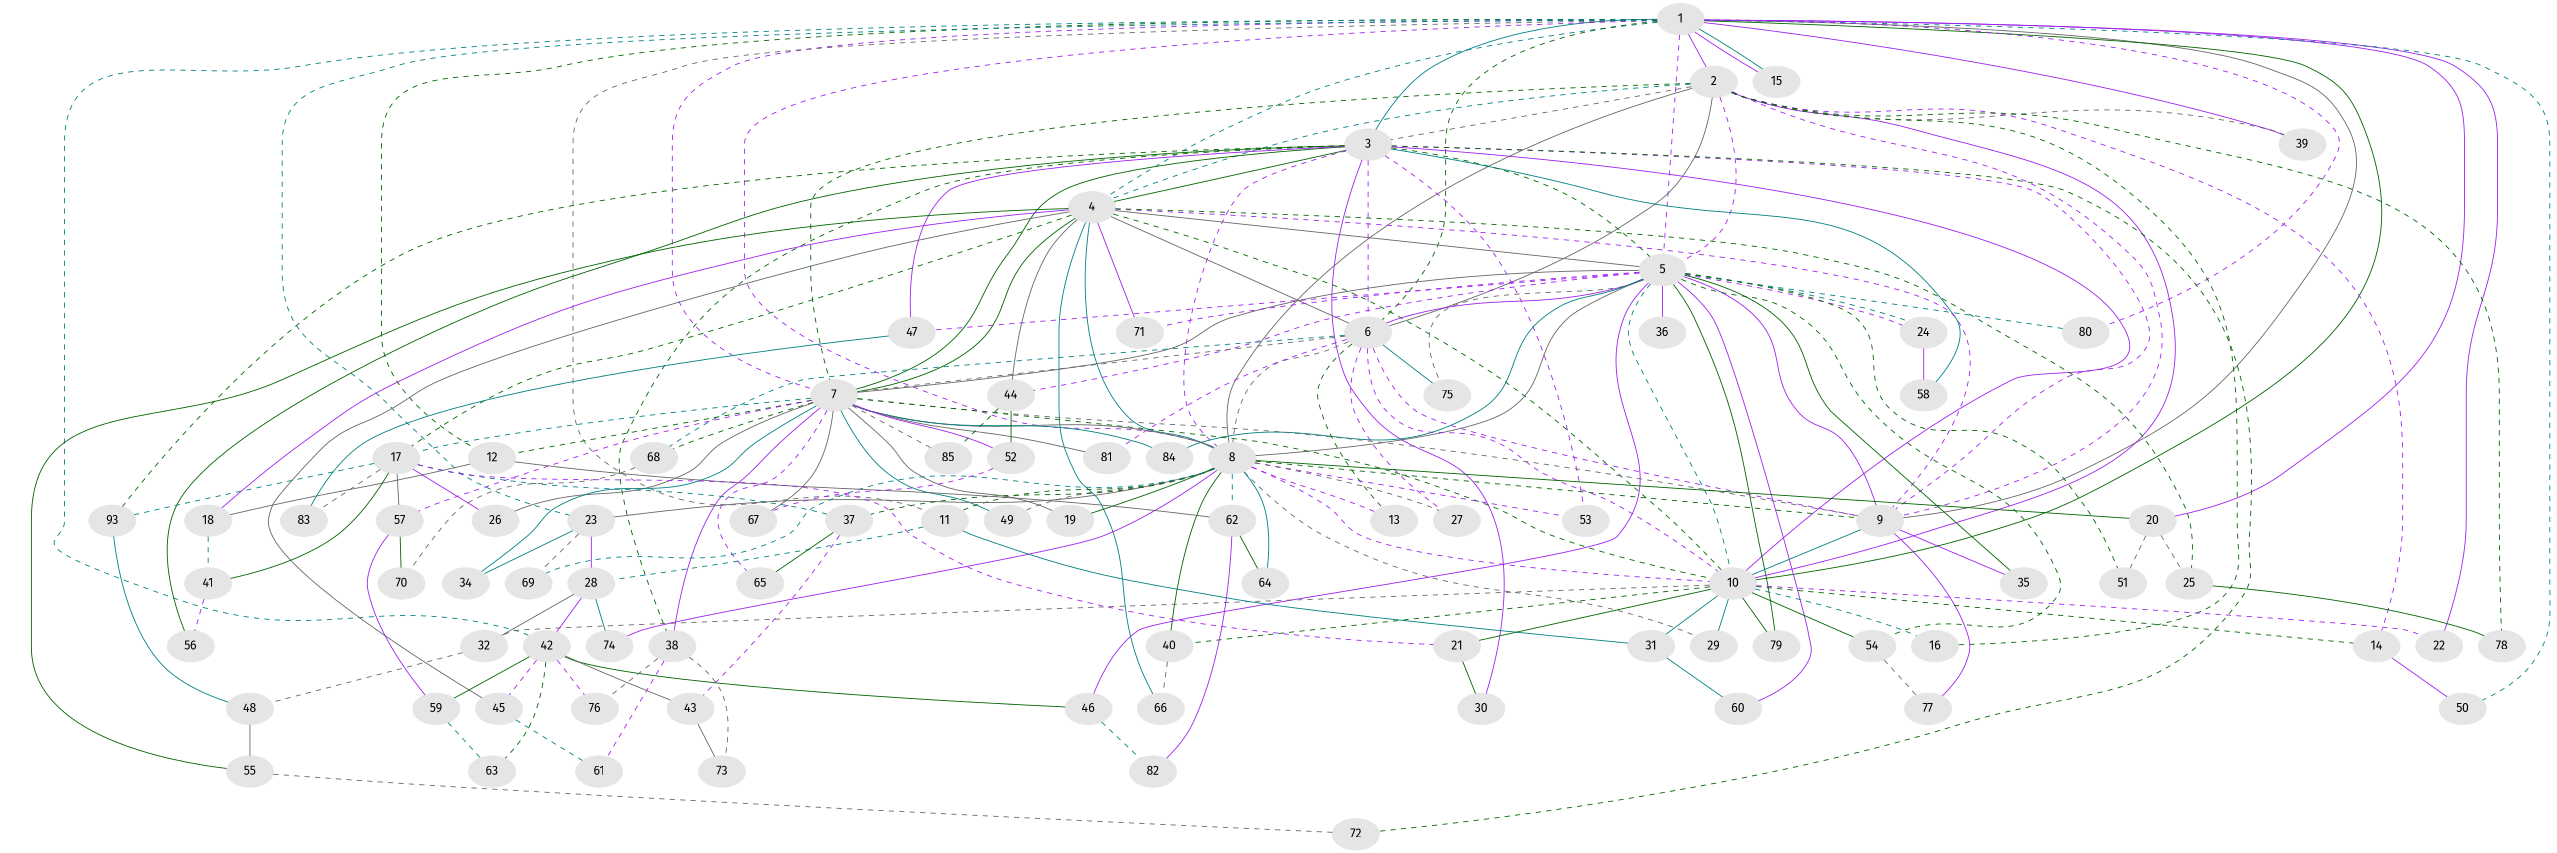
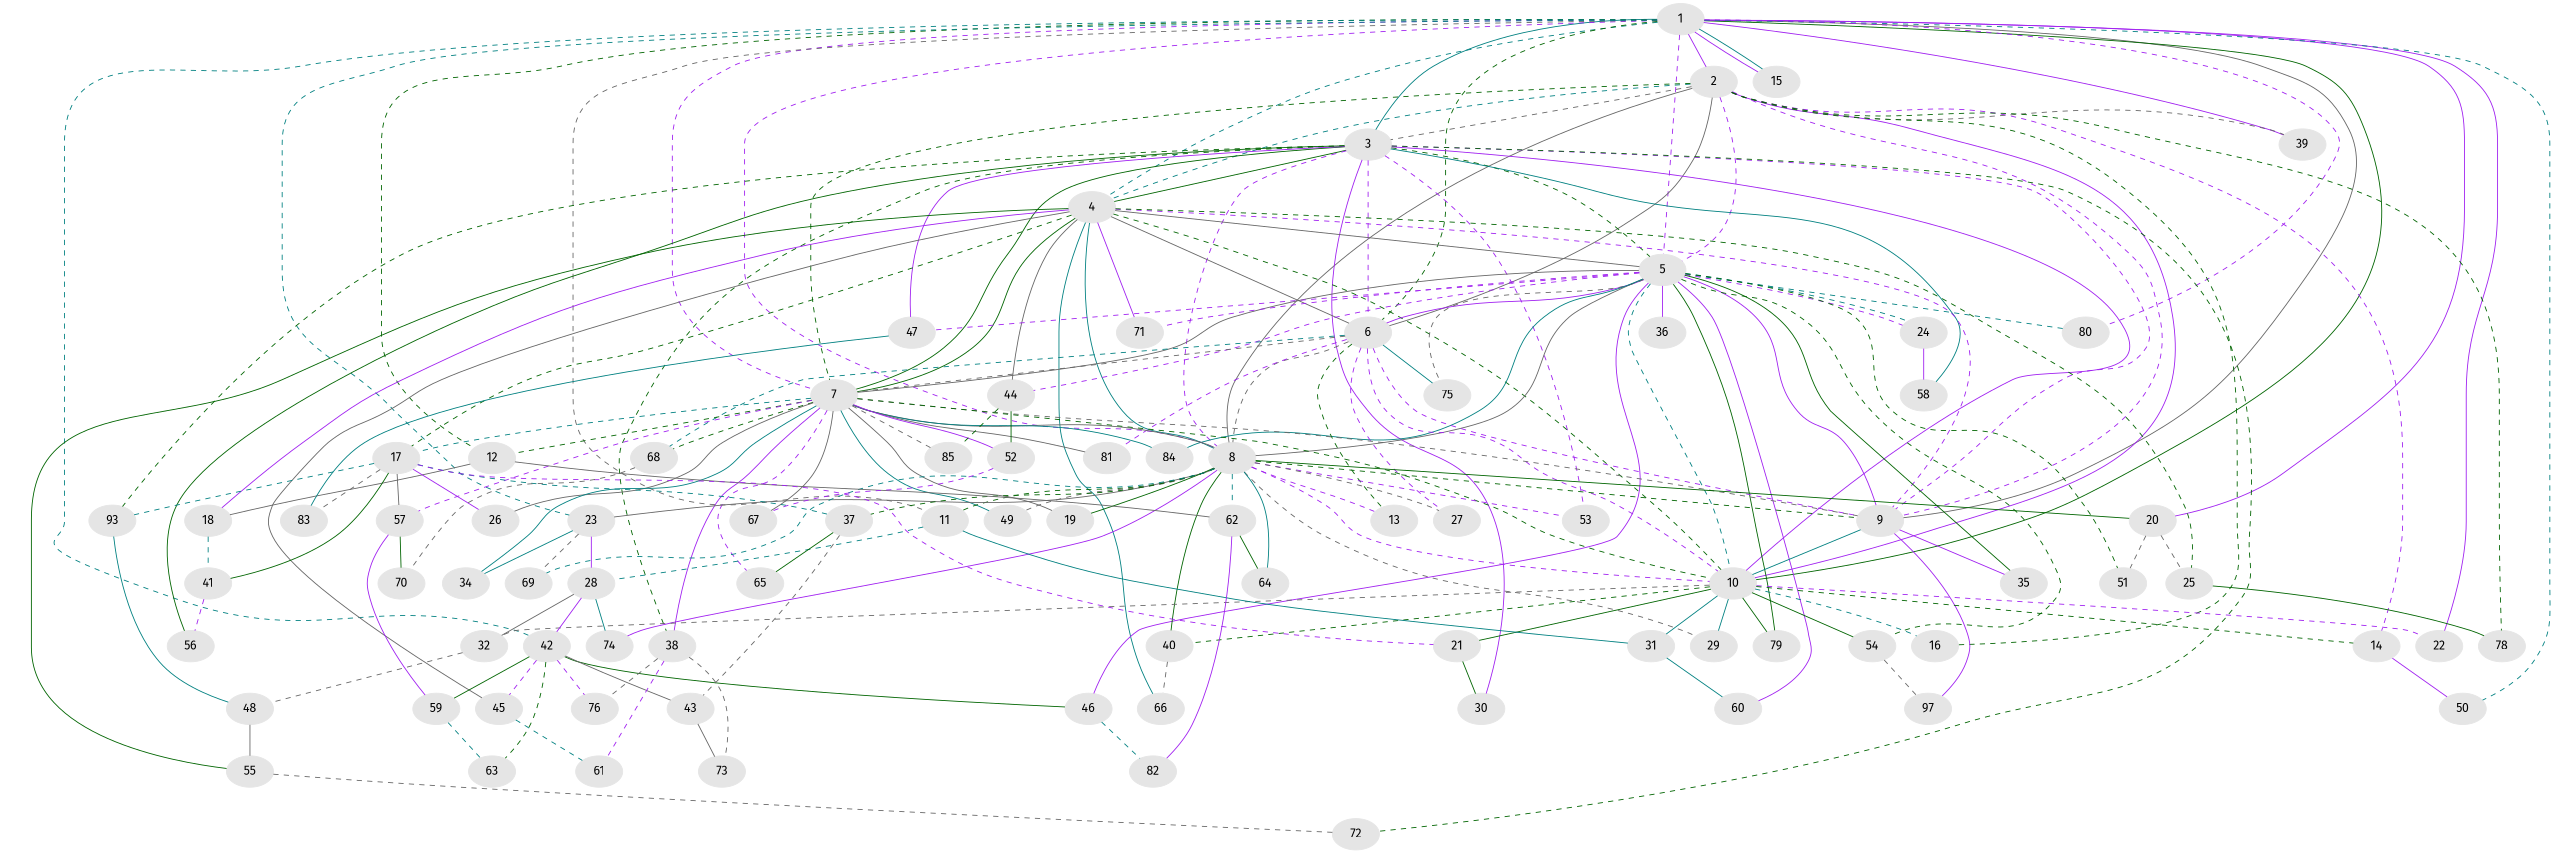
edge "37" -- "43": color purple -> gray40
node "77": label "77" -> "97"
